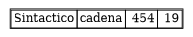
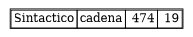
node "Sintactico": text "454" -> "474"
